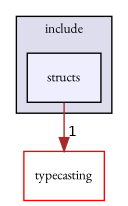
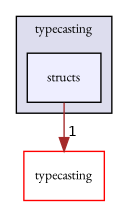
cluster "include": label "include" -> "typecasting"
